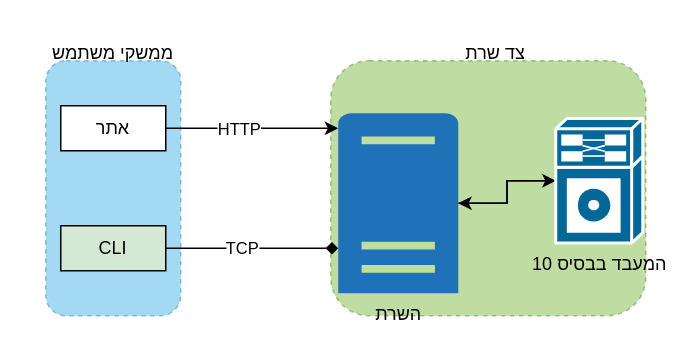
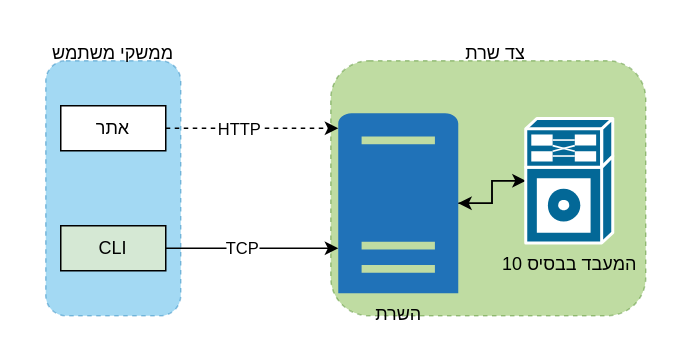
edge "אתר" -> "השרת": style solid -> dashed
node "המעבד בבסיס 10": moved (599, 181) -> (569, 181)
edge "CLI" -> "השרת": arrowhead diamond -> classic
